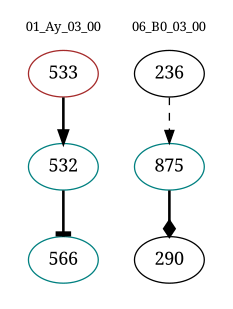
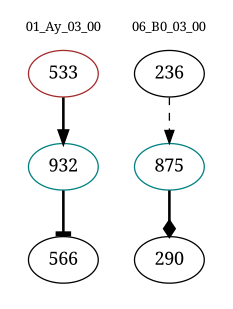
node "532": label "532" -> "932"
node "566": color teal -> black
